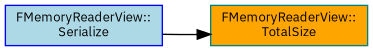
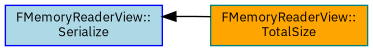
edge "FMemoryReaderView:: Serialize" -> "FMemoryReaderView:: TotalSize": reversed
